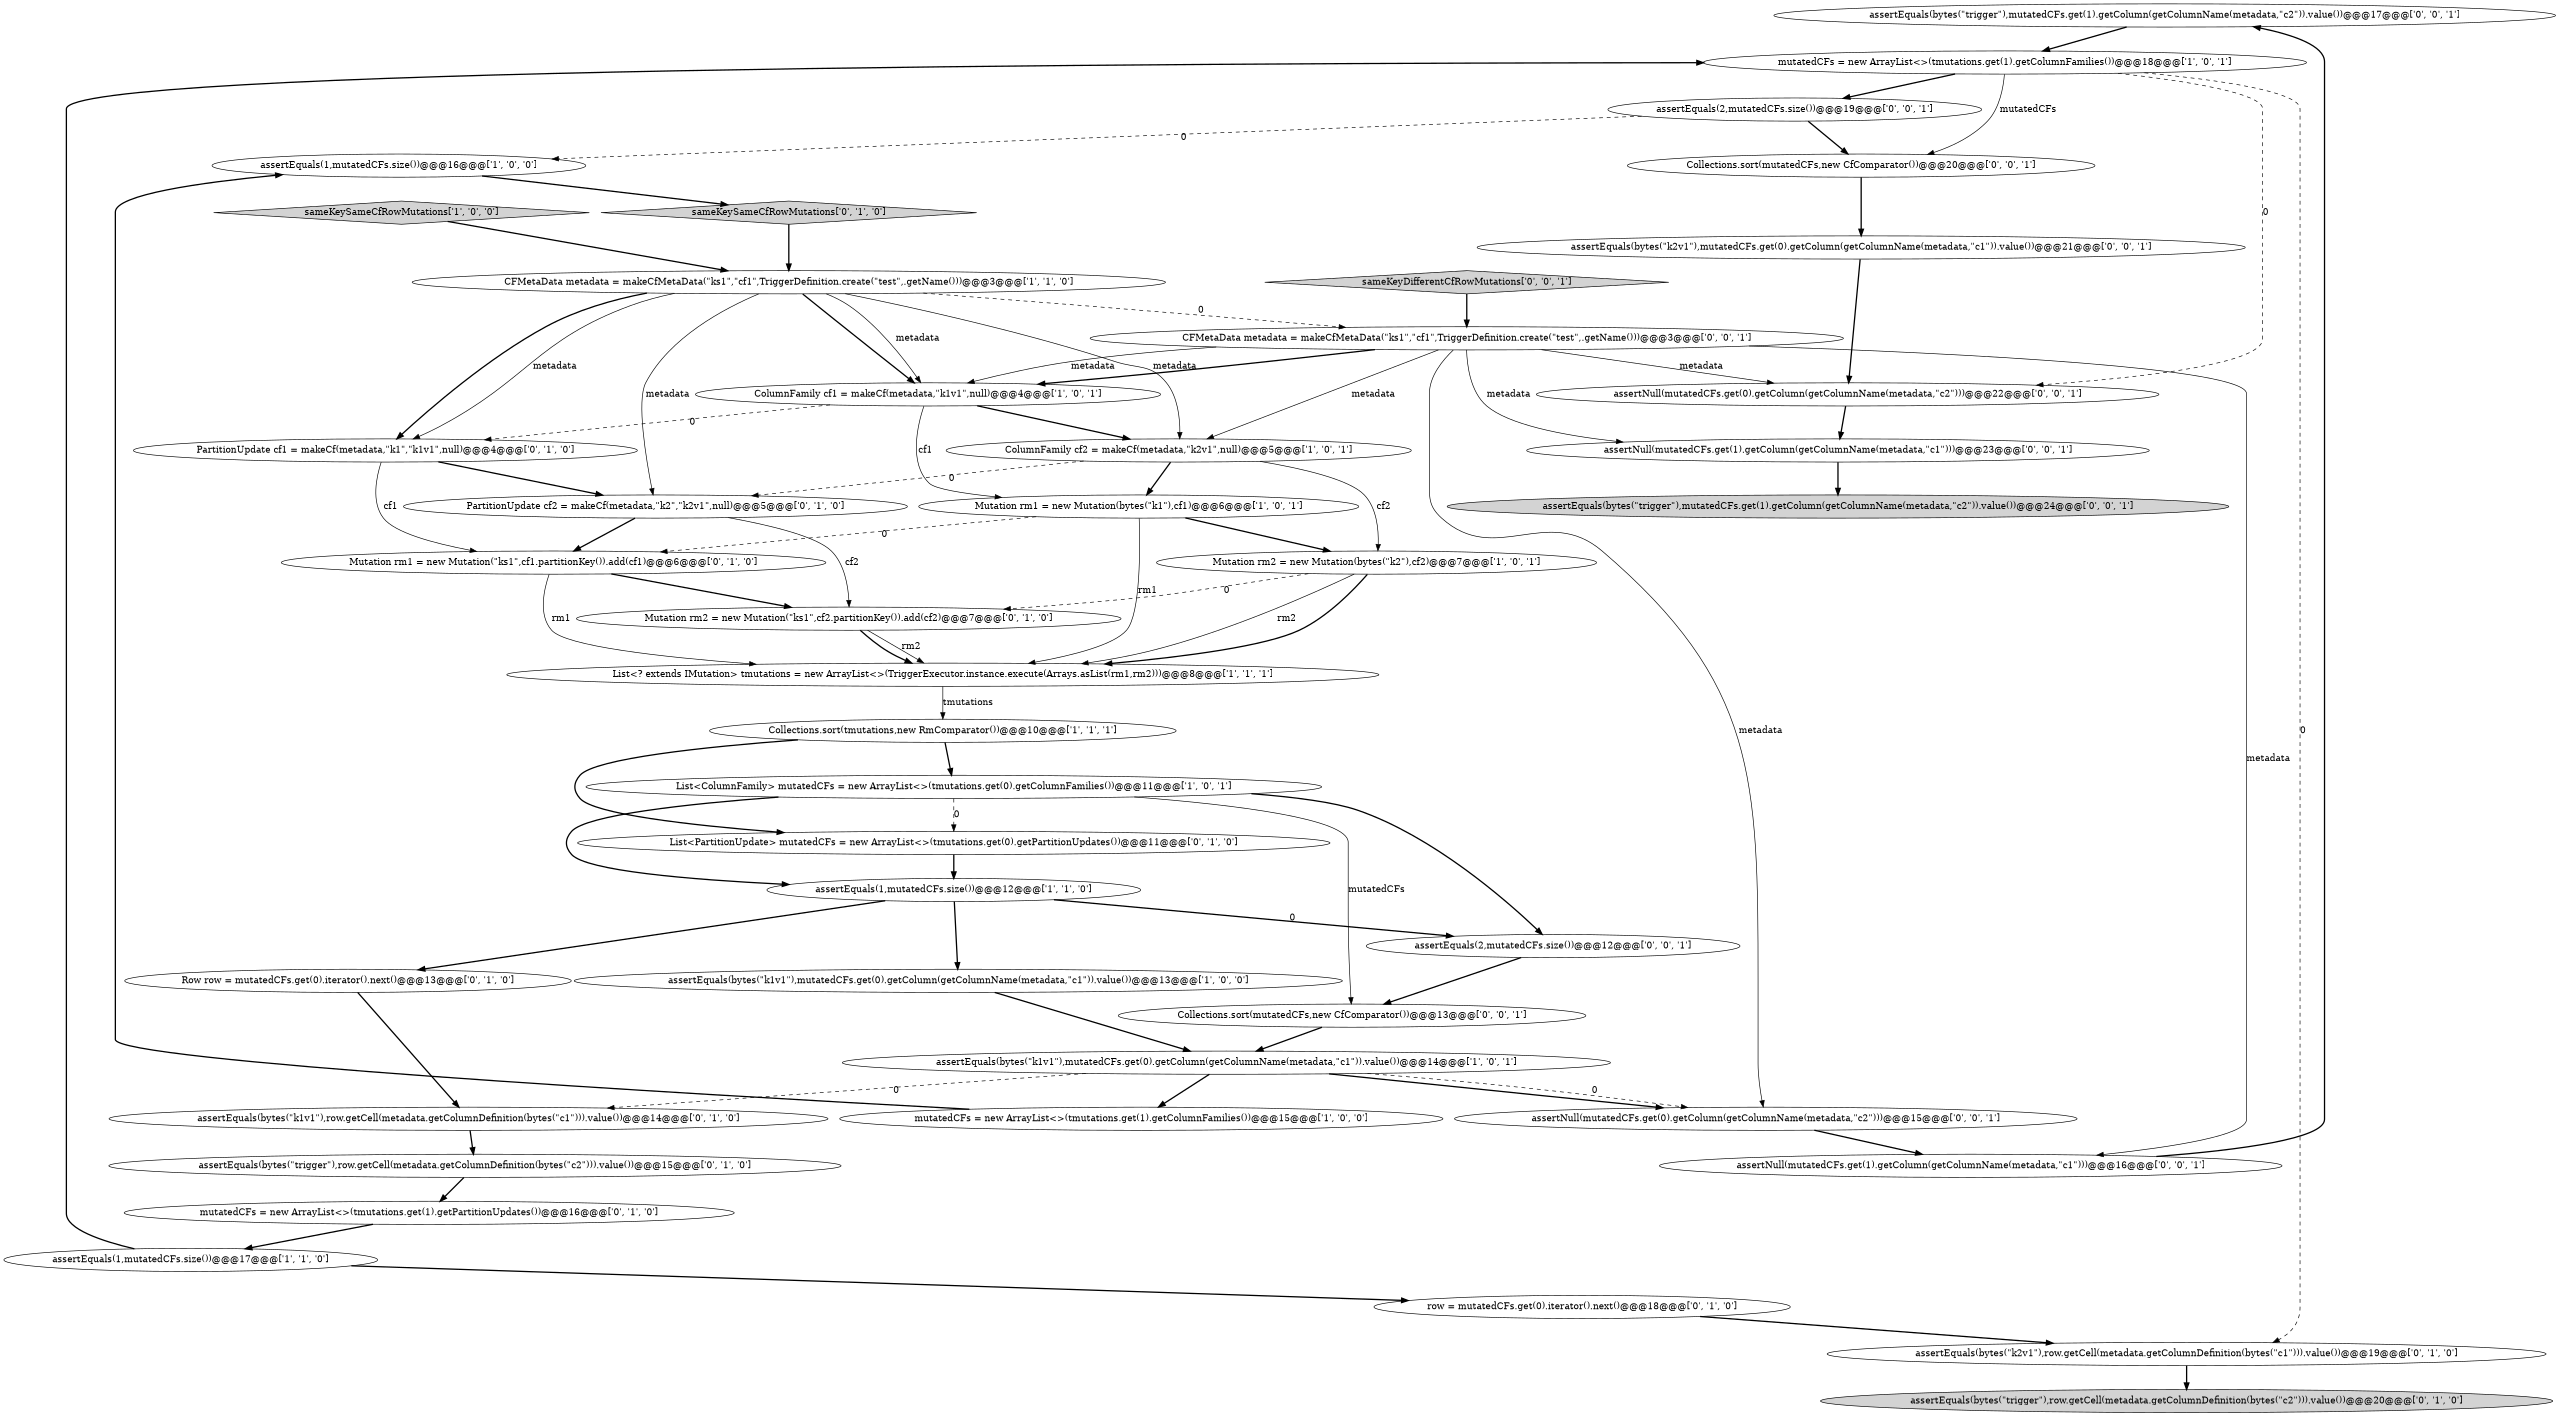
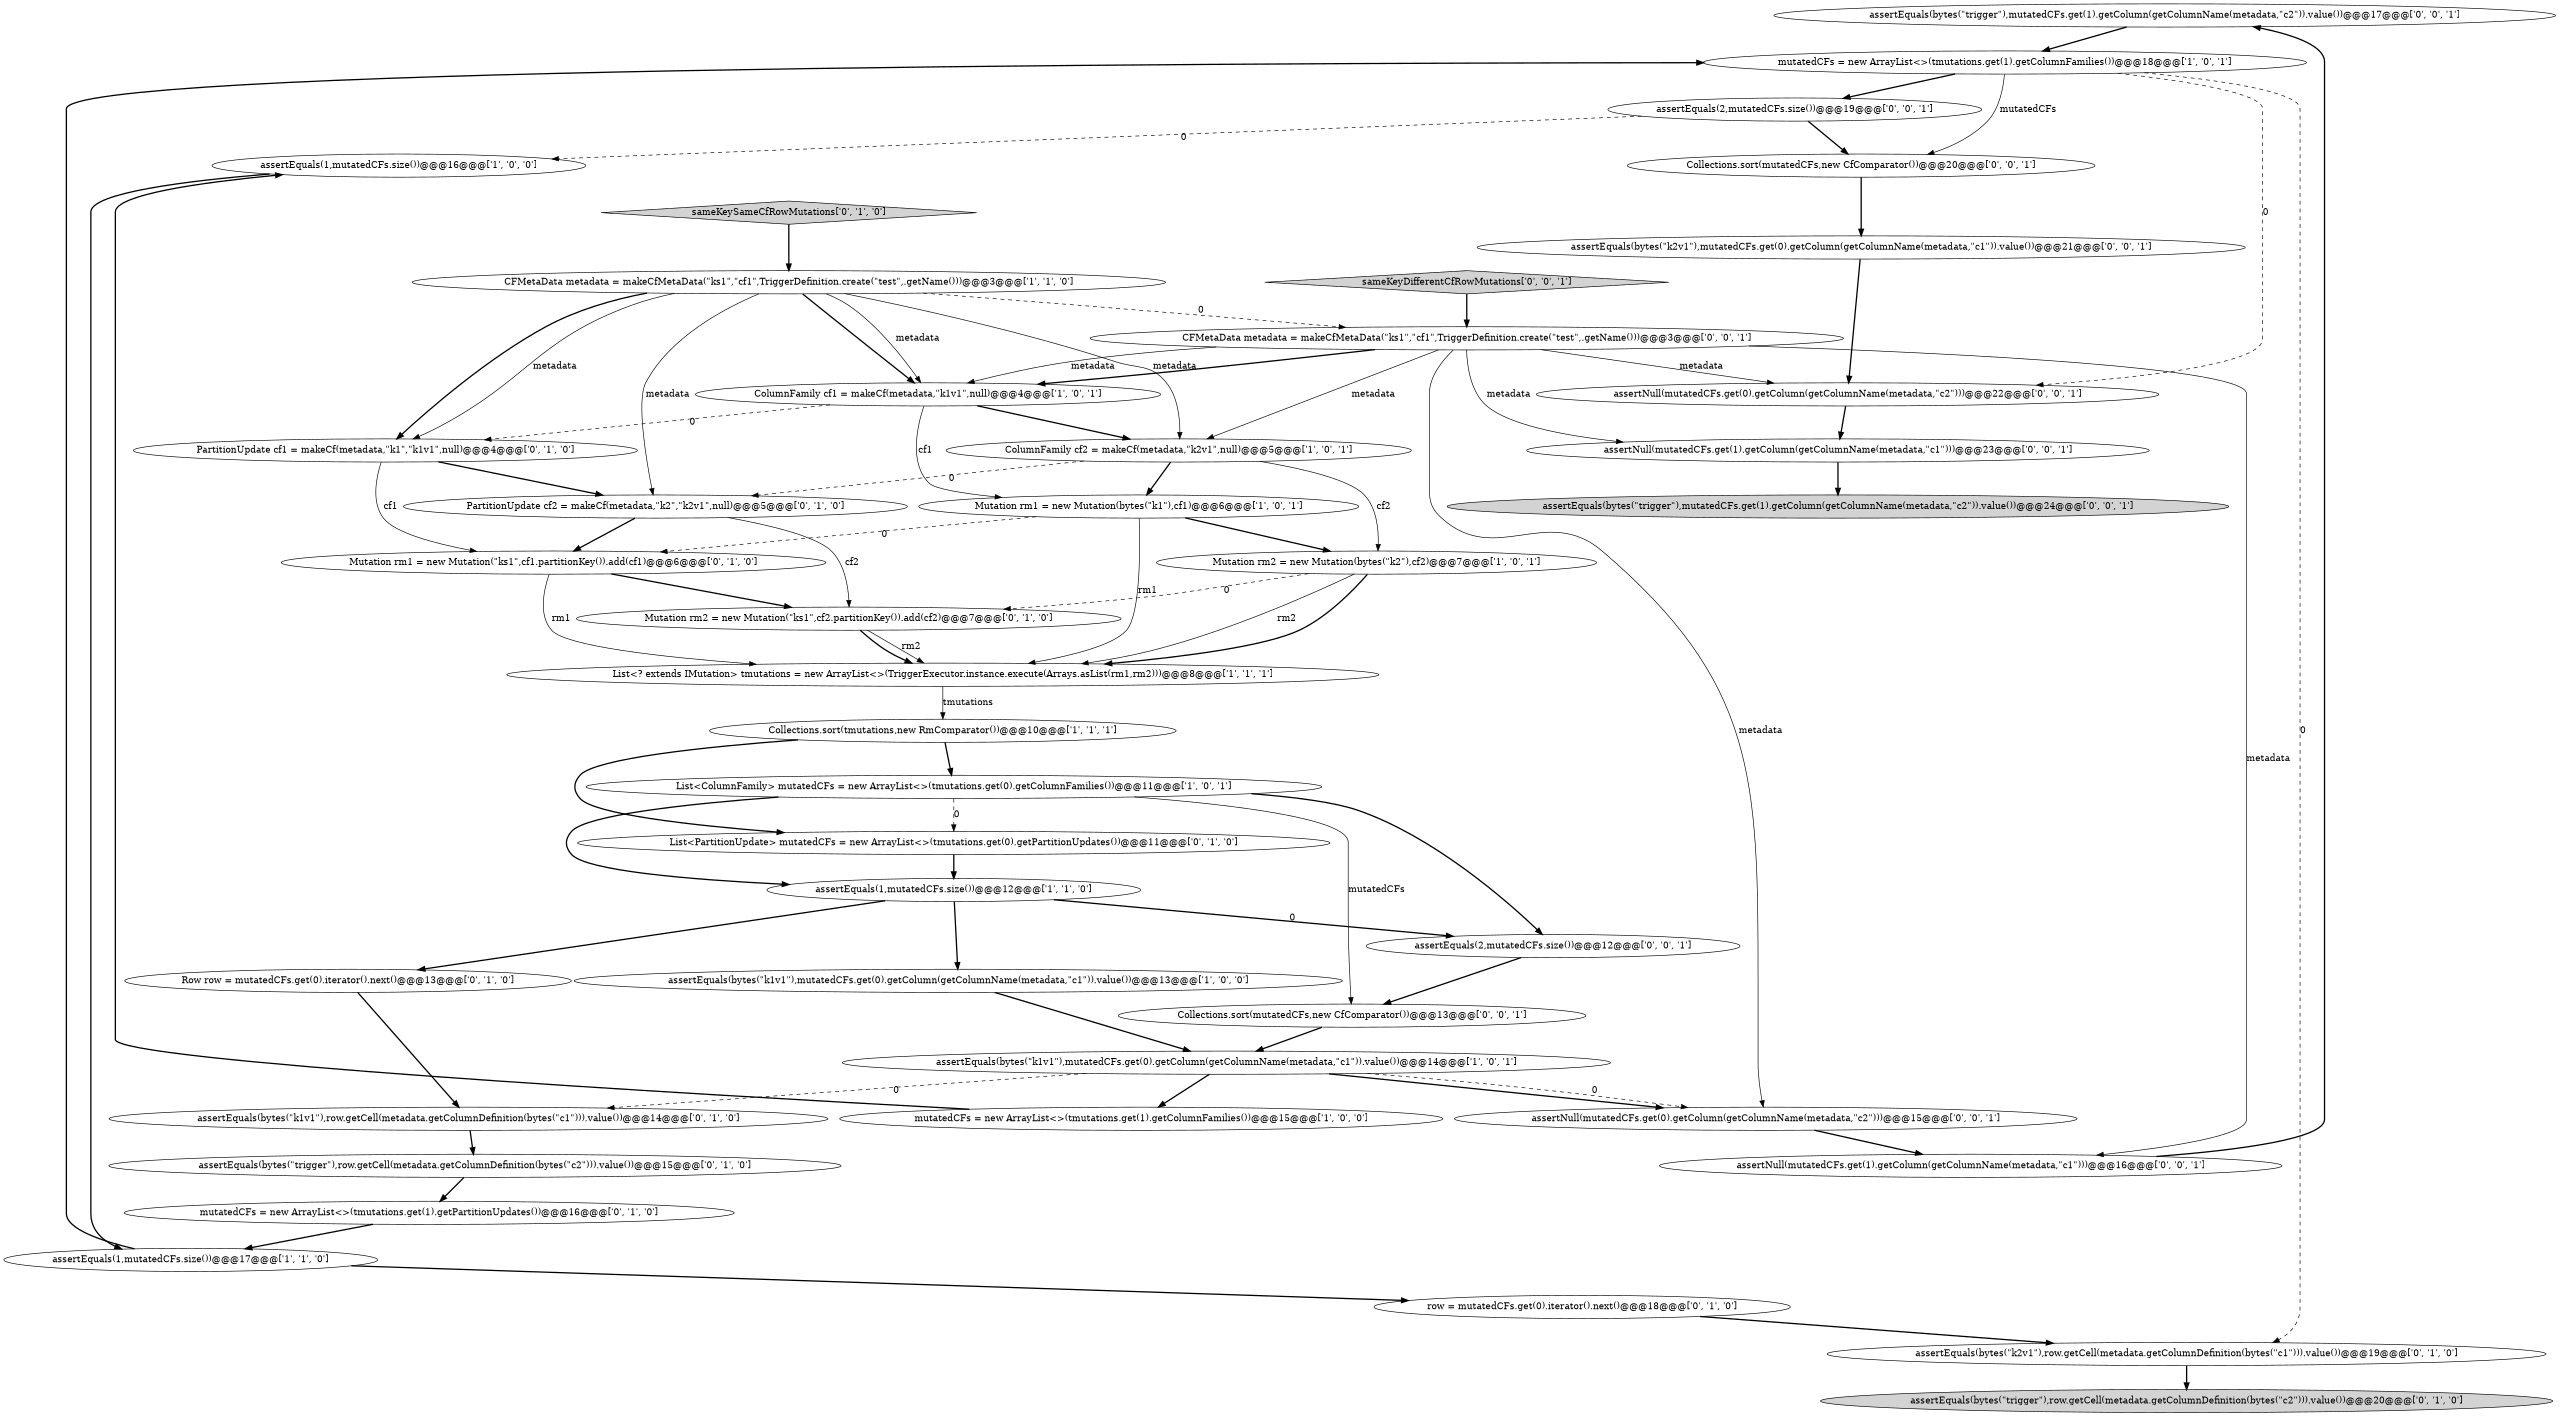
edge "assertEquals(1,mutatedCFs.size())@@@16@@@['1', '0', '0']" -> "sameKeySameCfRowMutations['0', '1', '0']": now "assertEquals(1,mutatedCFs.size())@@@16@@@['1', '0', '0']" -> "assertEquals(1,mutatedCFs.size())@@@17@@@['1', '1', '0']"
node "sameKeySameCfRowMutations['1', '0', '0']": removed
